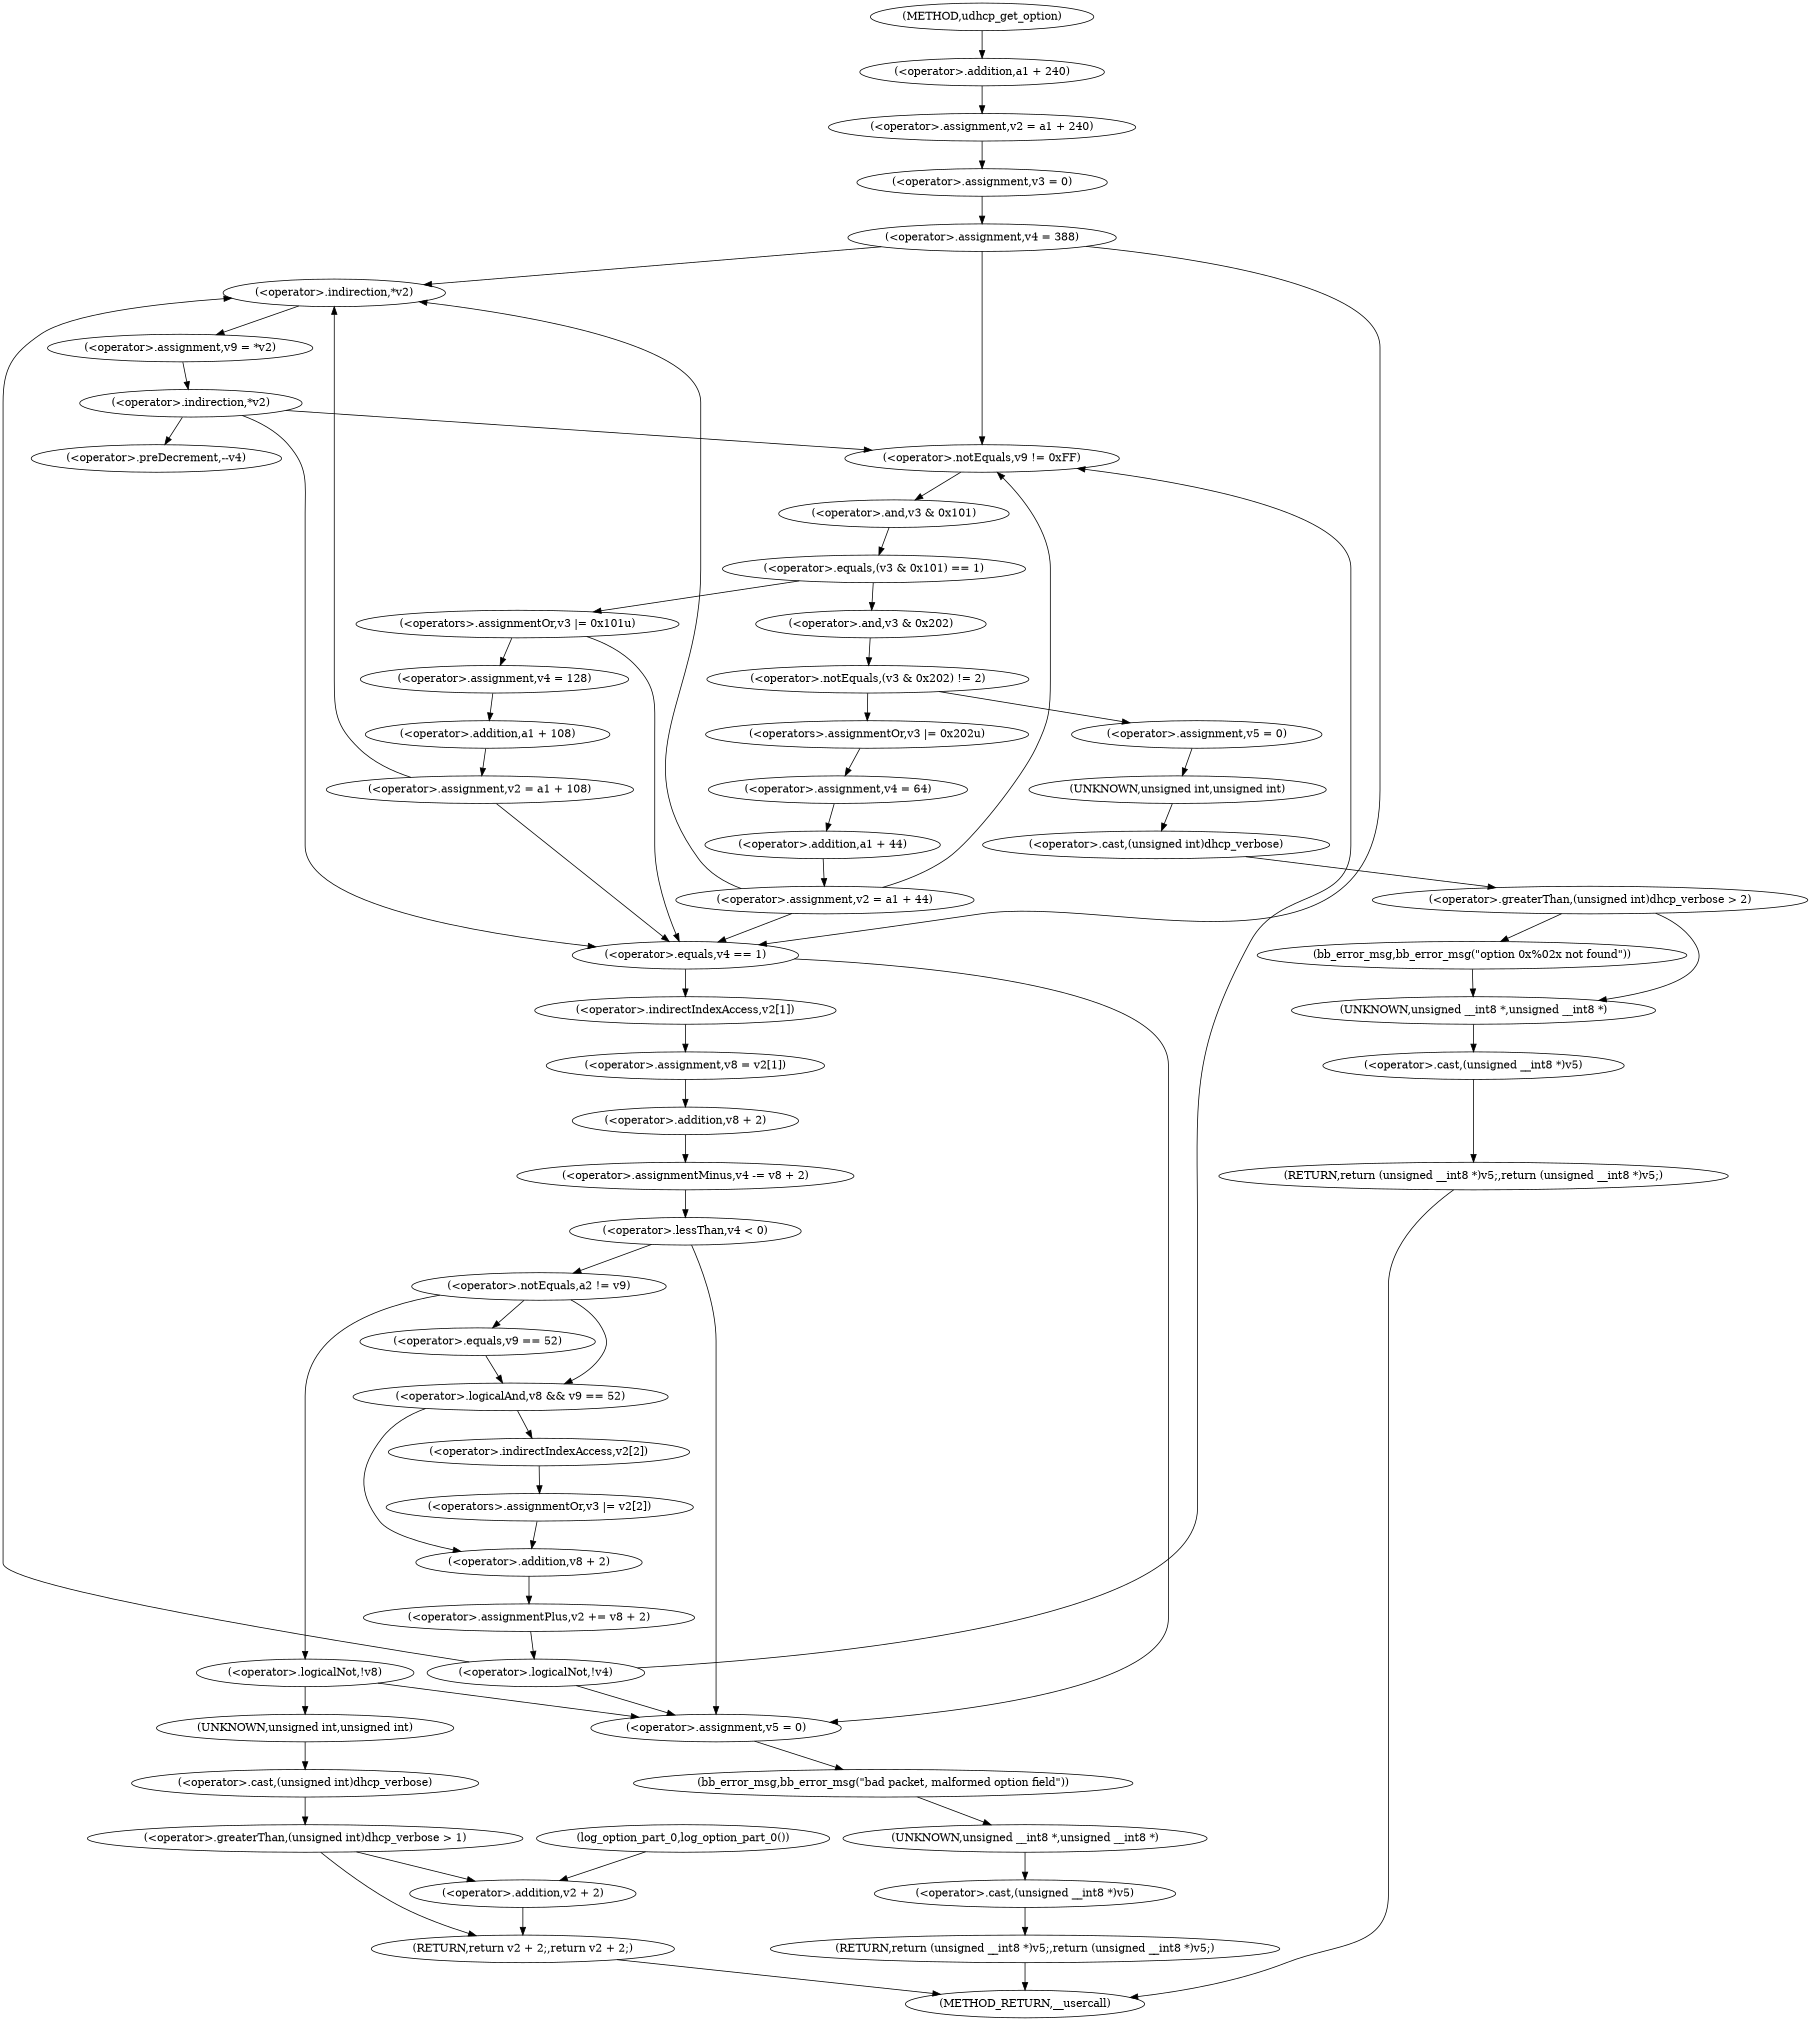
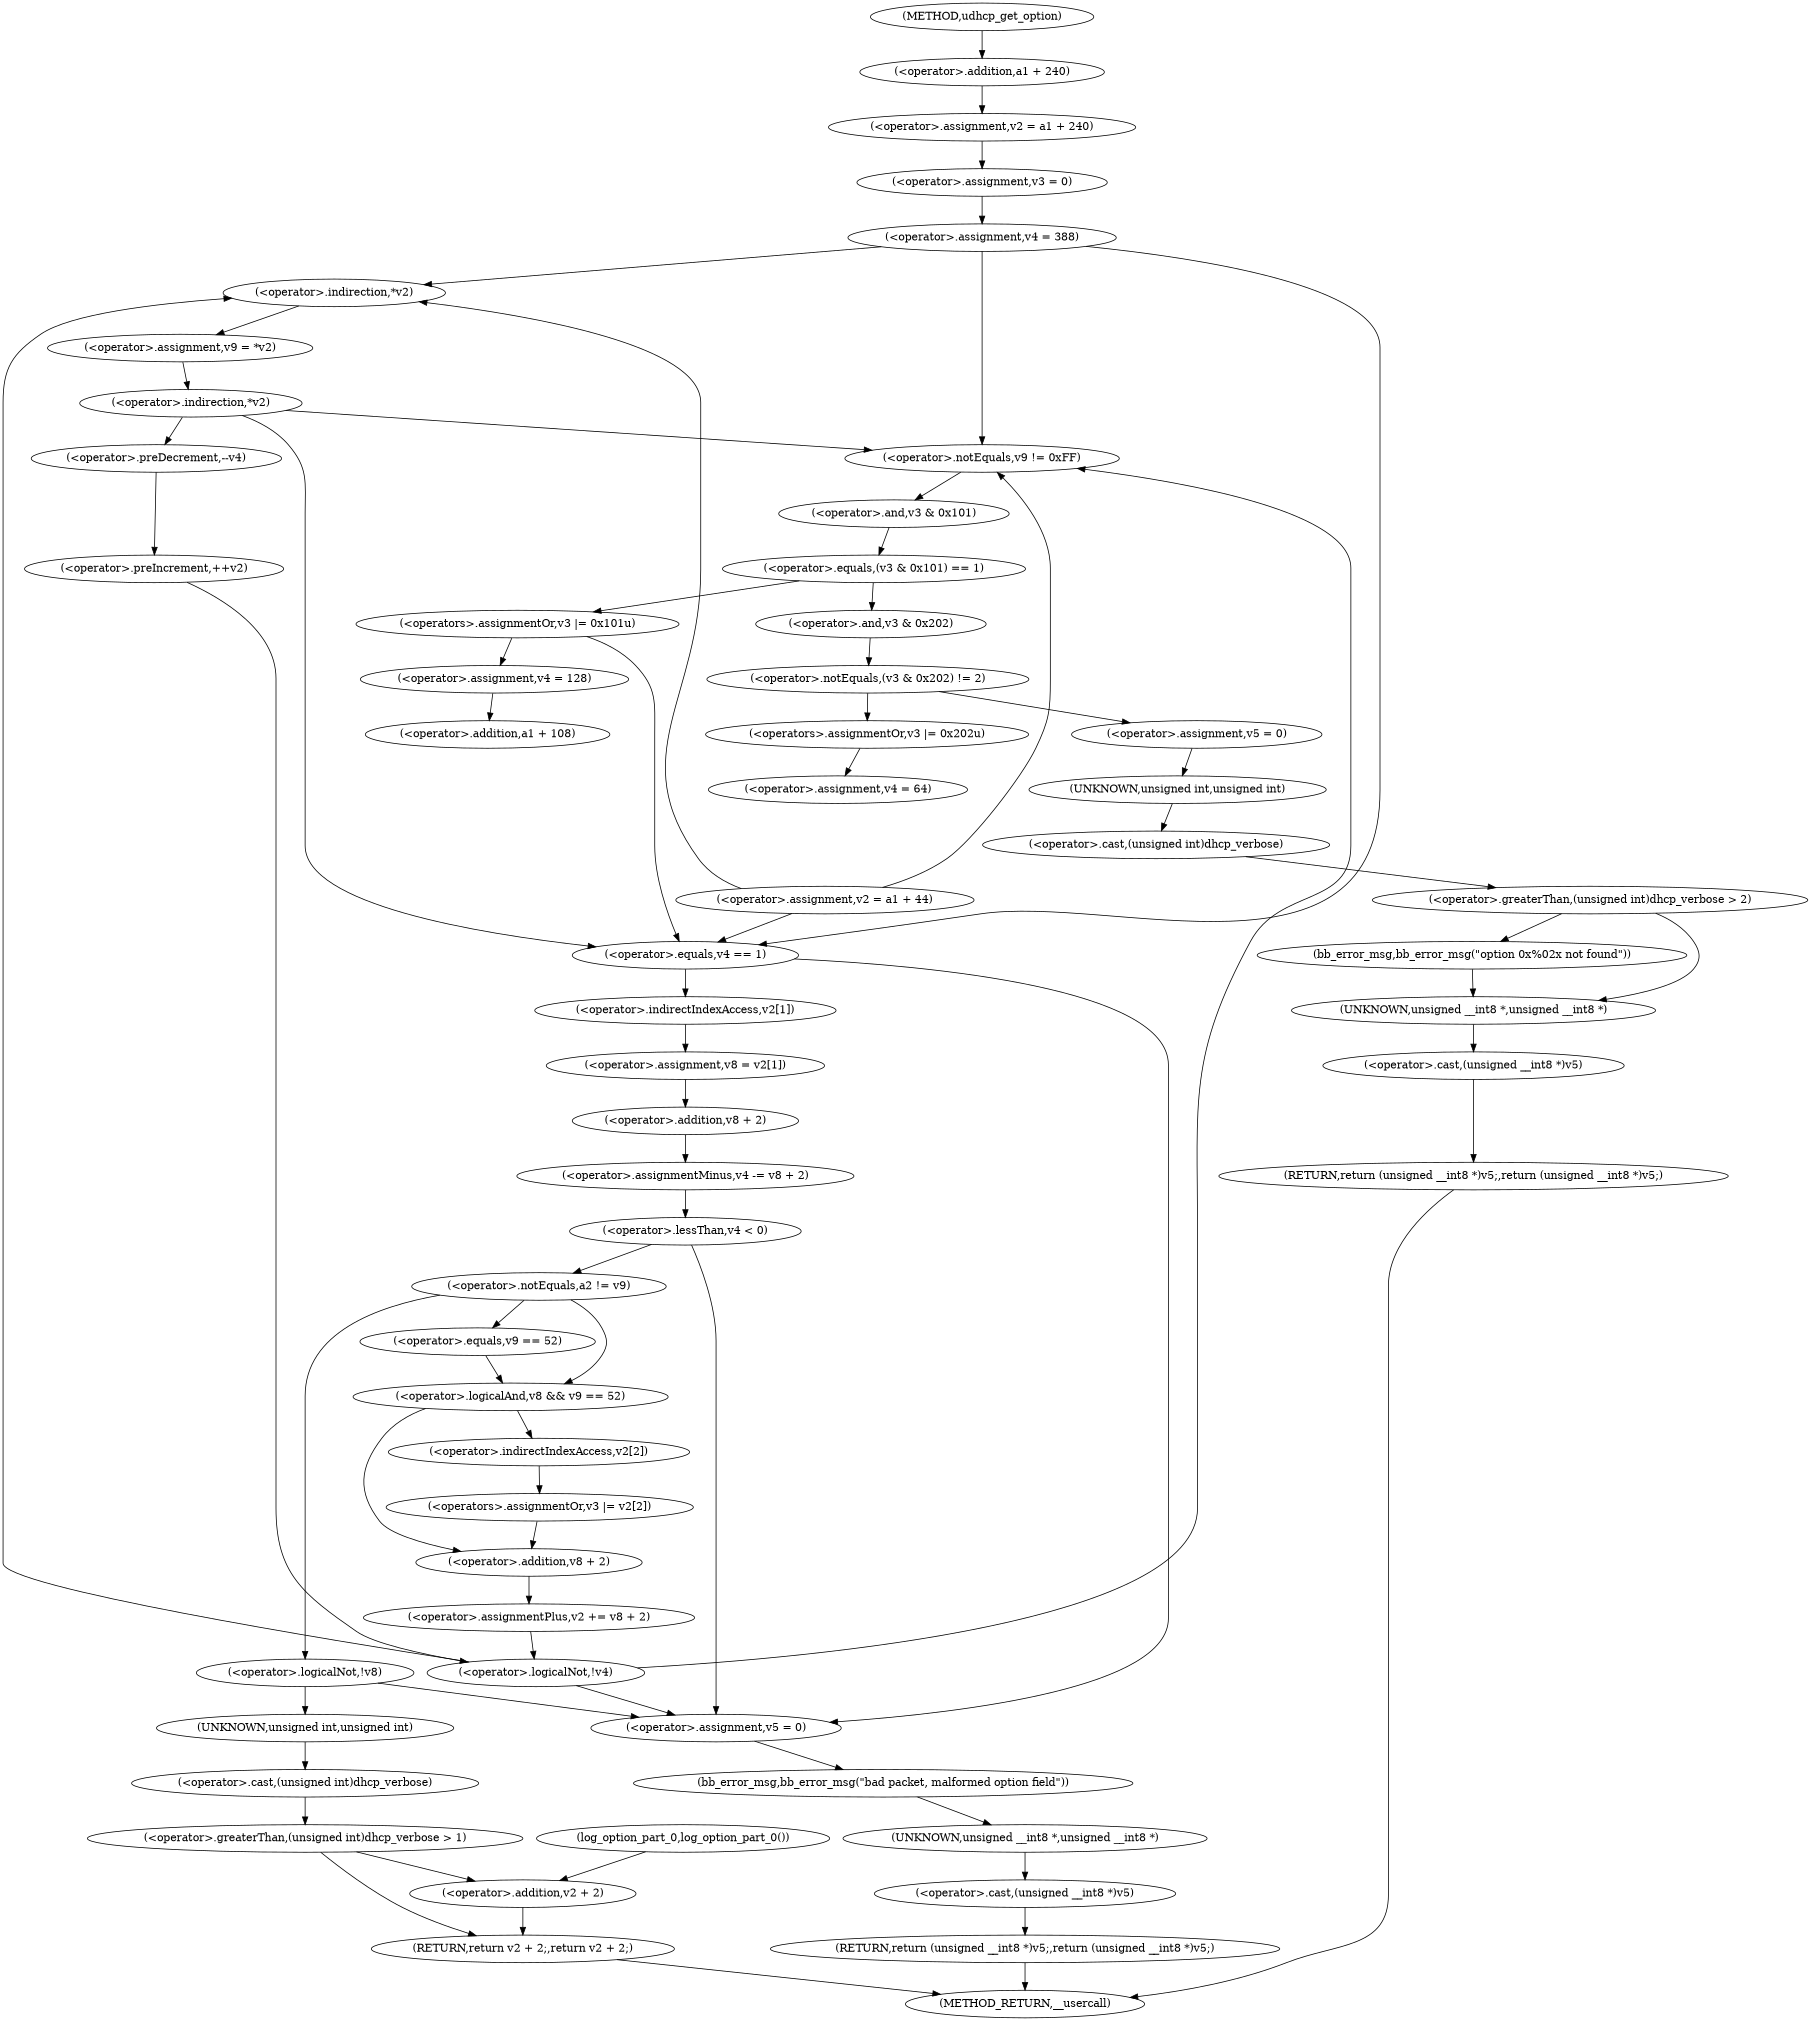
node "(<operator>.preIncrement,++v2)": added
node "(<operator>.assignment,v2 = a1 + 108)": removed
node "(<operator>.addition,a1 + 44)": removed
